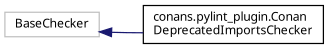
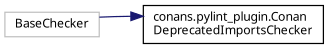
edge "conans.pylint_plugin.Conan DeprecatedImportsChecker" -> "BaseChecker": reversed
